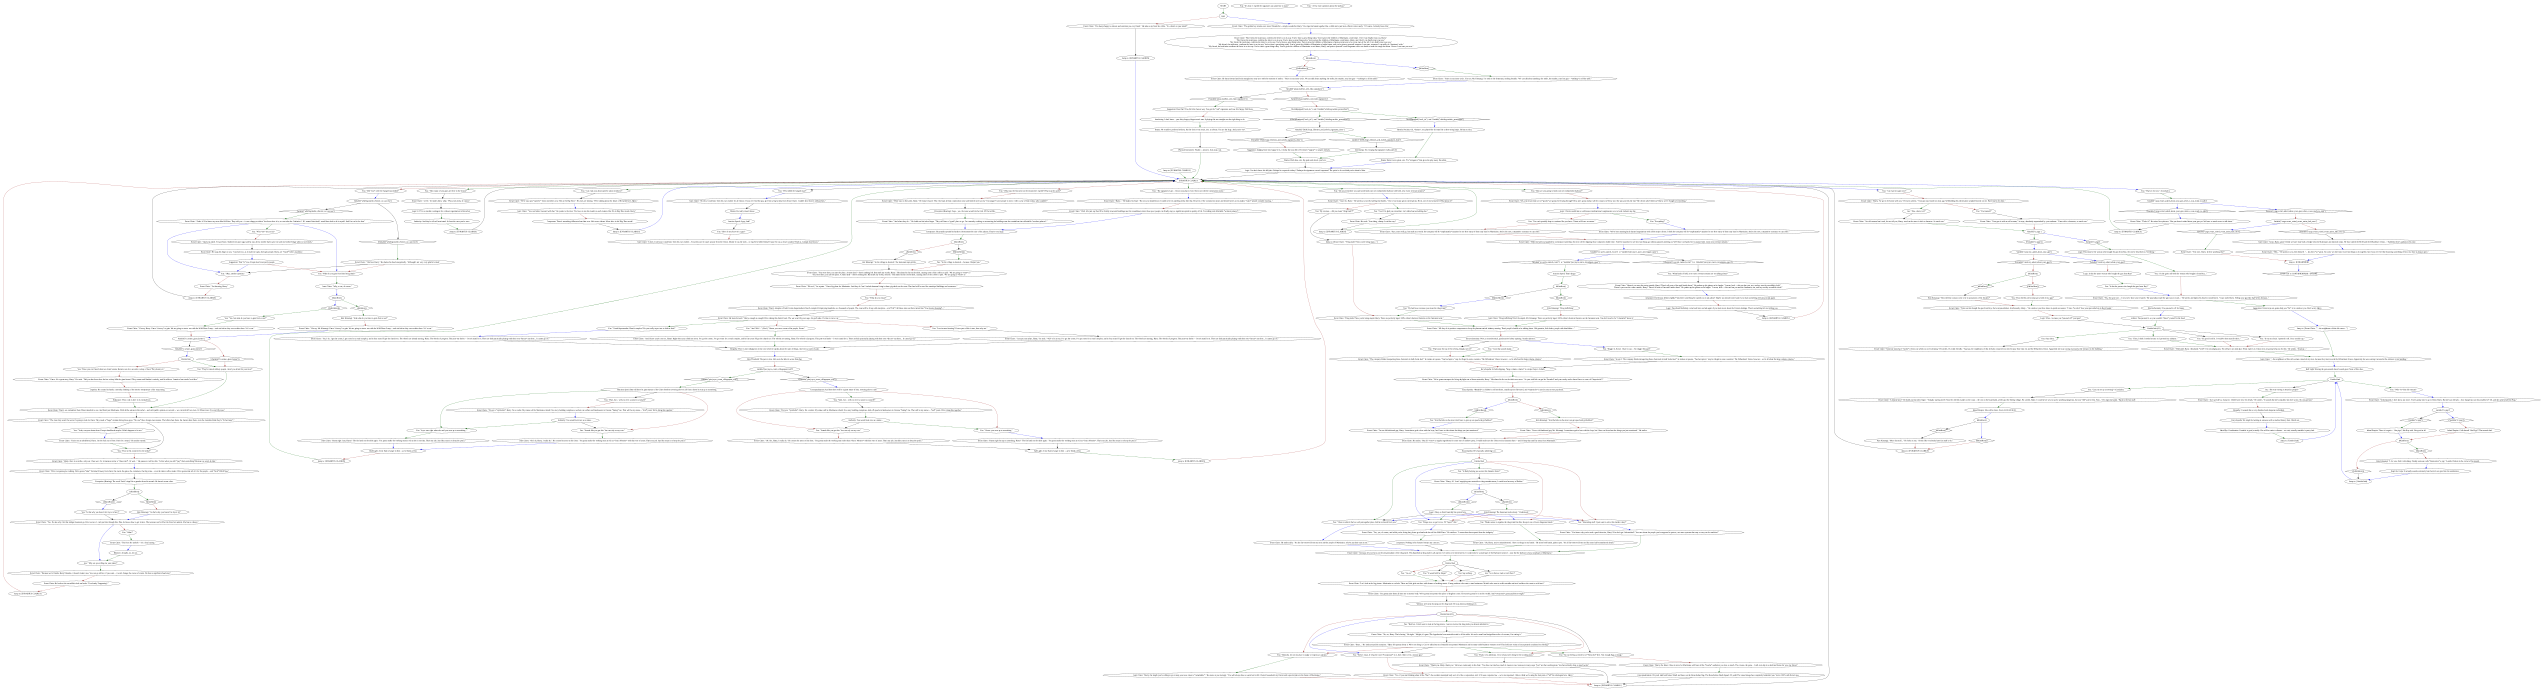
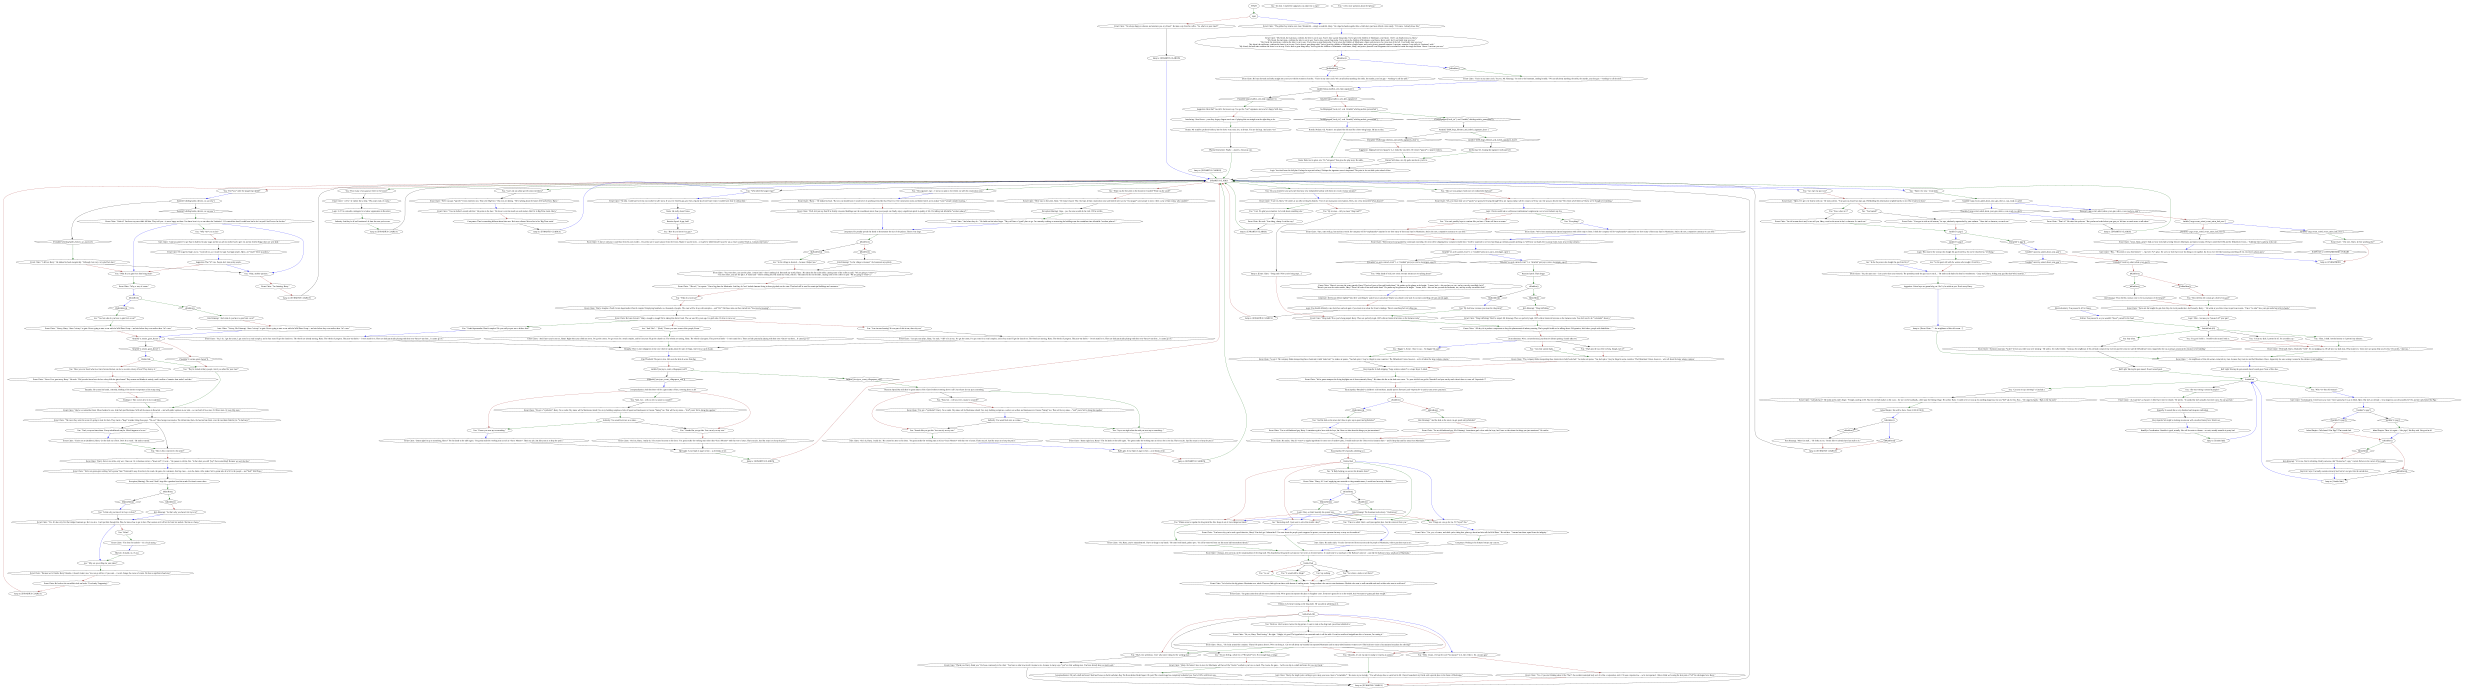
edge "Jump to: [EVRARTHUB]" -> "JUMP OUT to CONTAINERYARD / EVRART": reversed
node "Logic: Is this the same woman who bought the gun from Roy?": removed
node "Half Light: Waving the gun around. Doesn't sound good.": added
